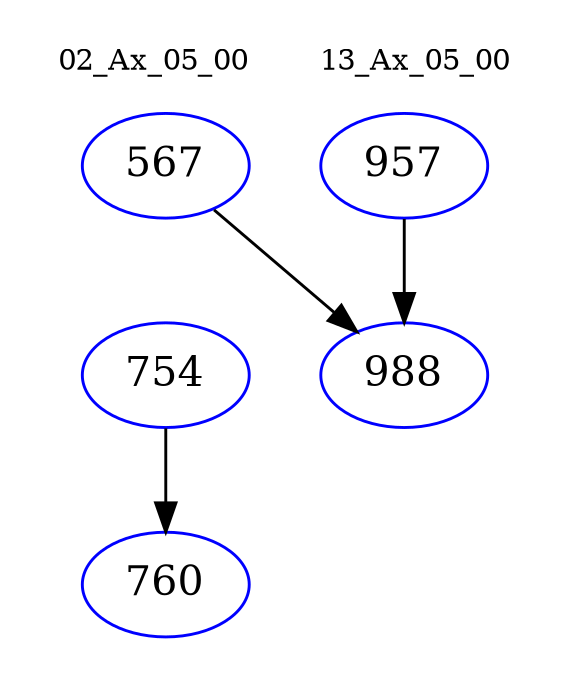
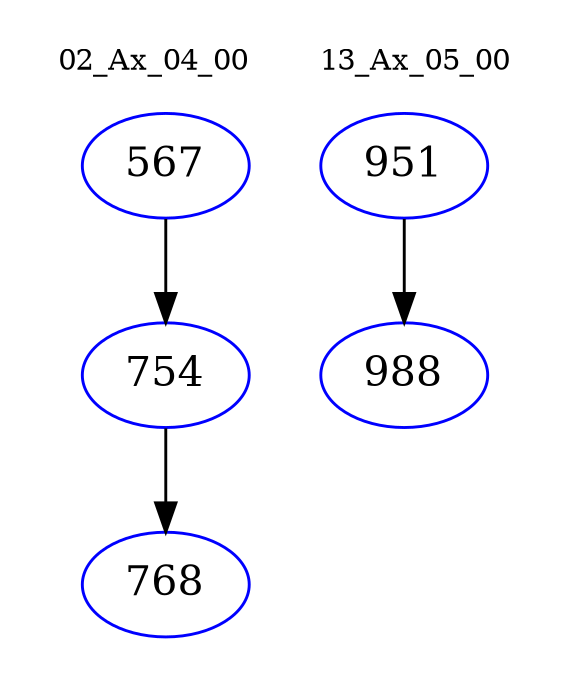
cluster "02_Ax_05_00": label "02_Ax_05_00" -> "02_Ax_04_00"
node "957": label "957" -> "951"
edge "567" -> "988": now "567" -> "754"
node "760": label "760" -> "768"
